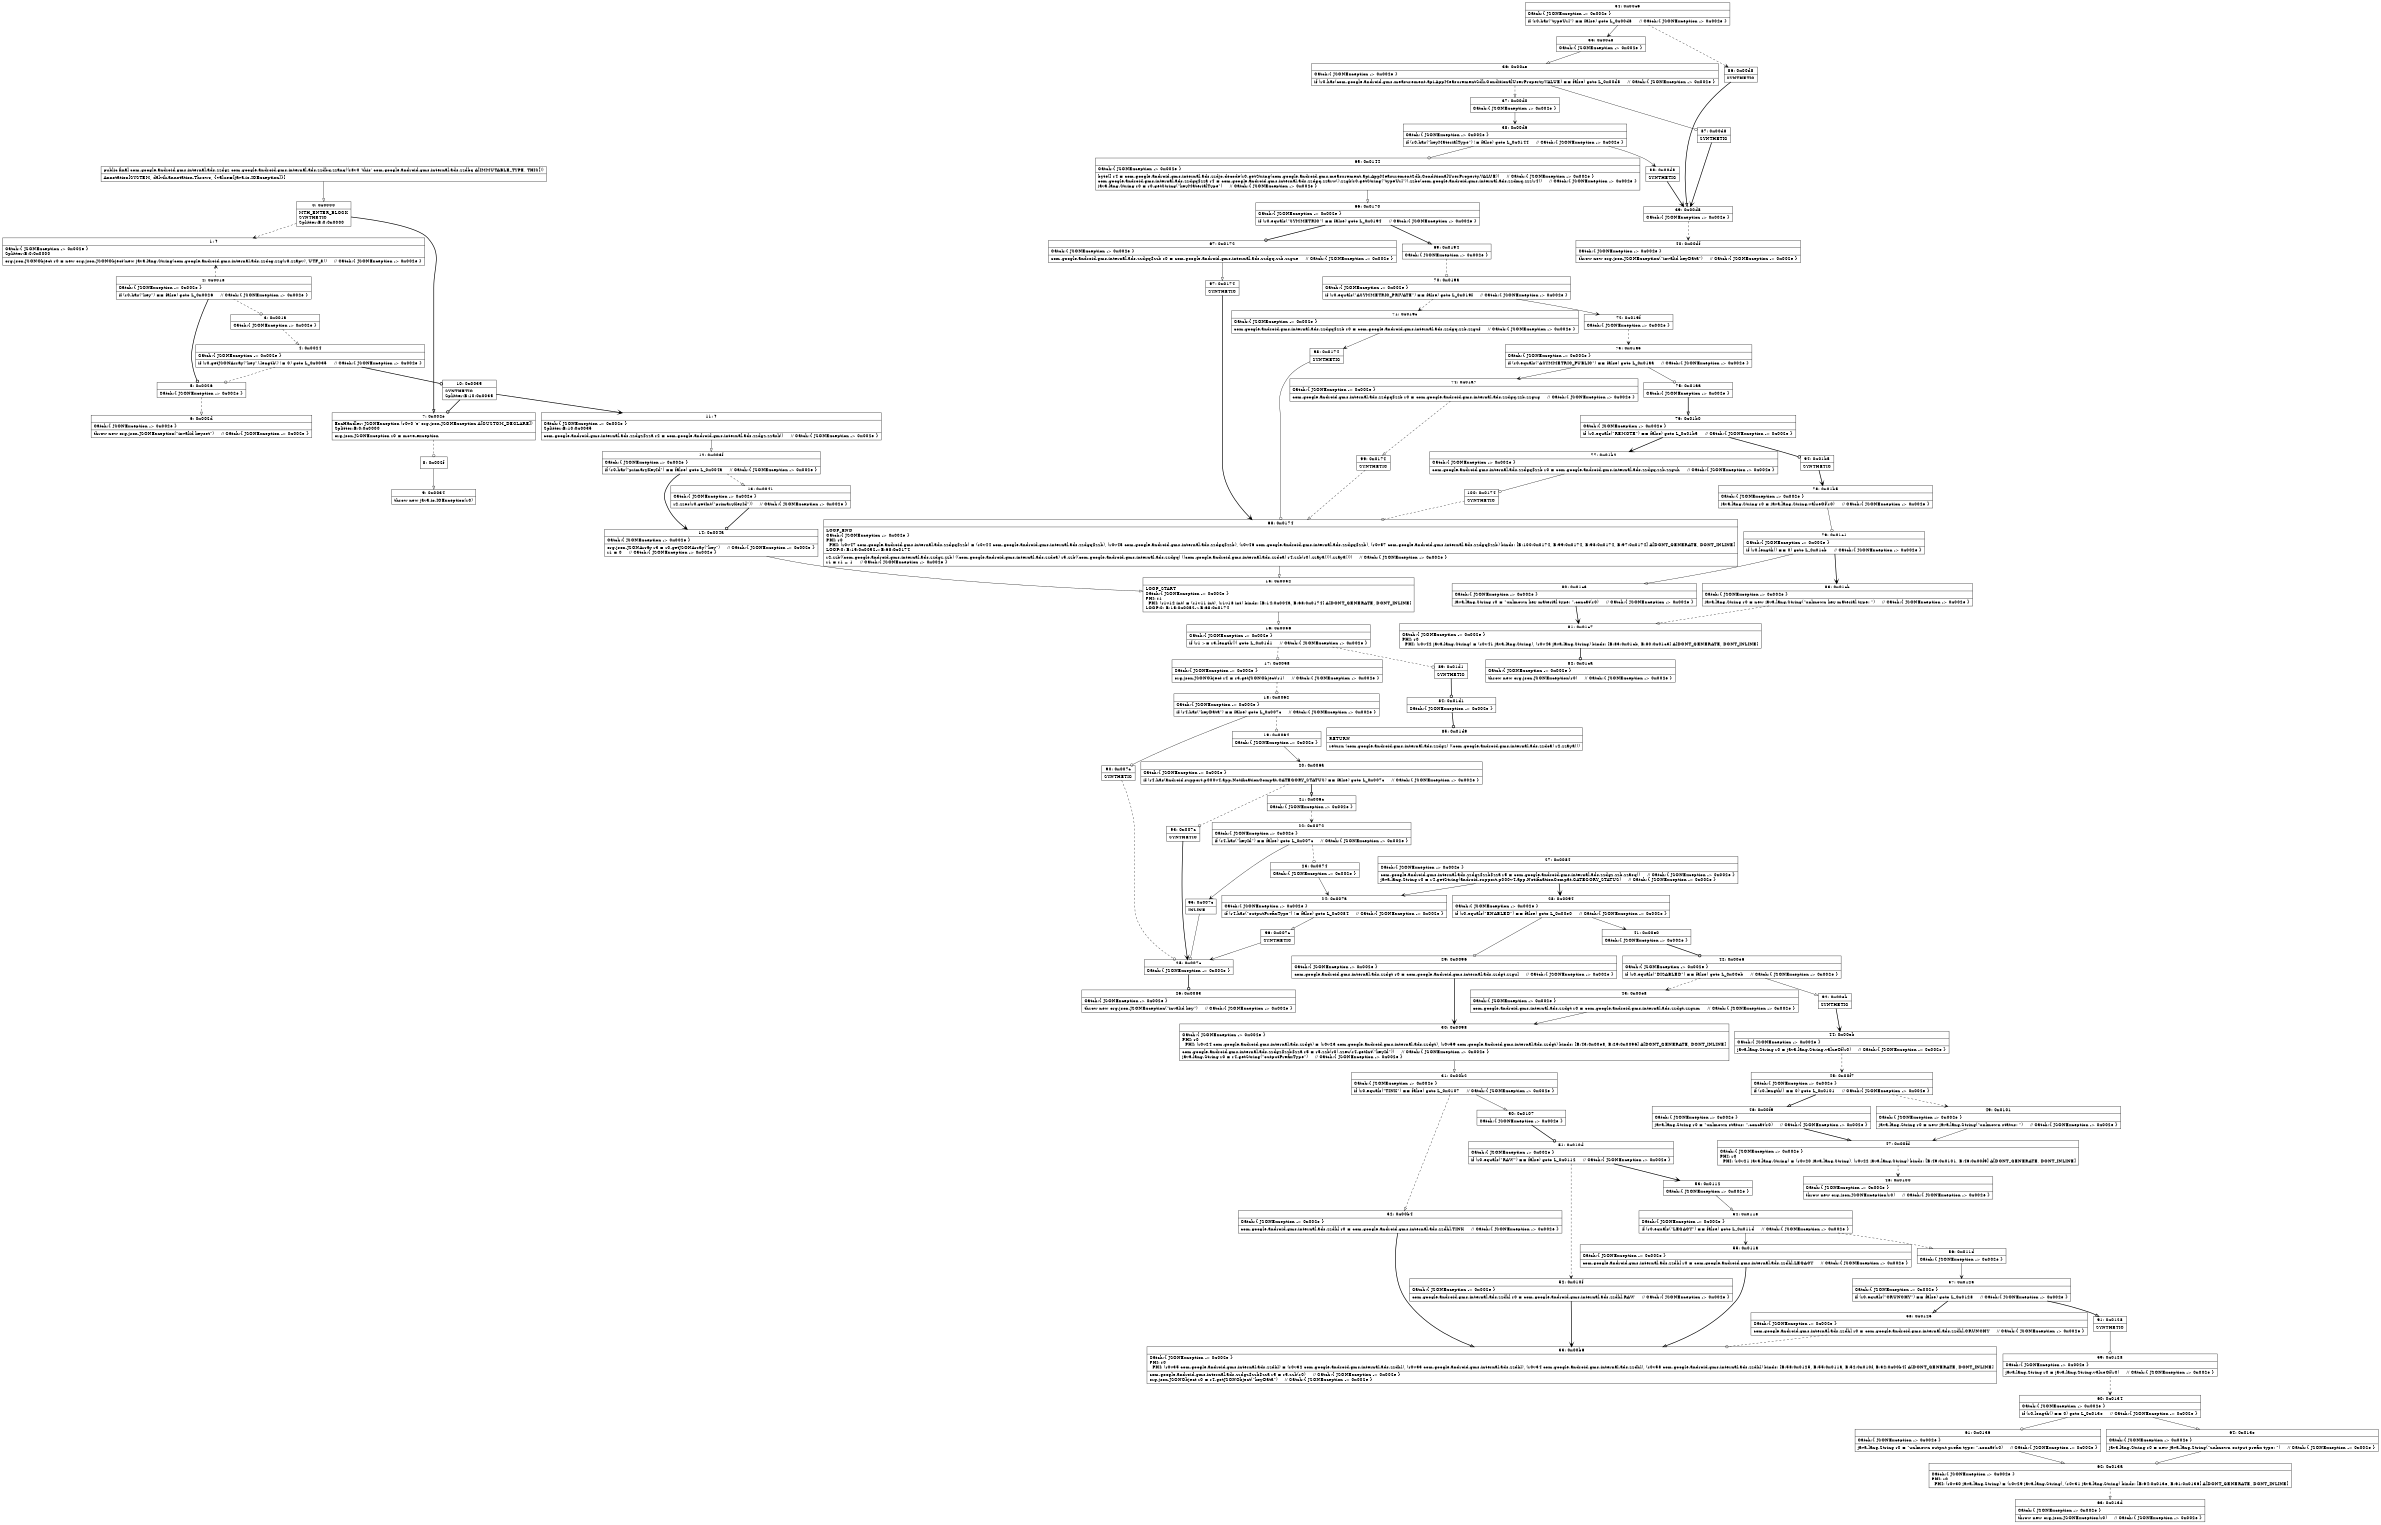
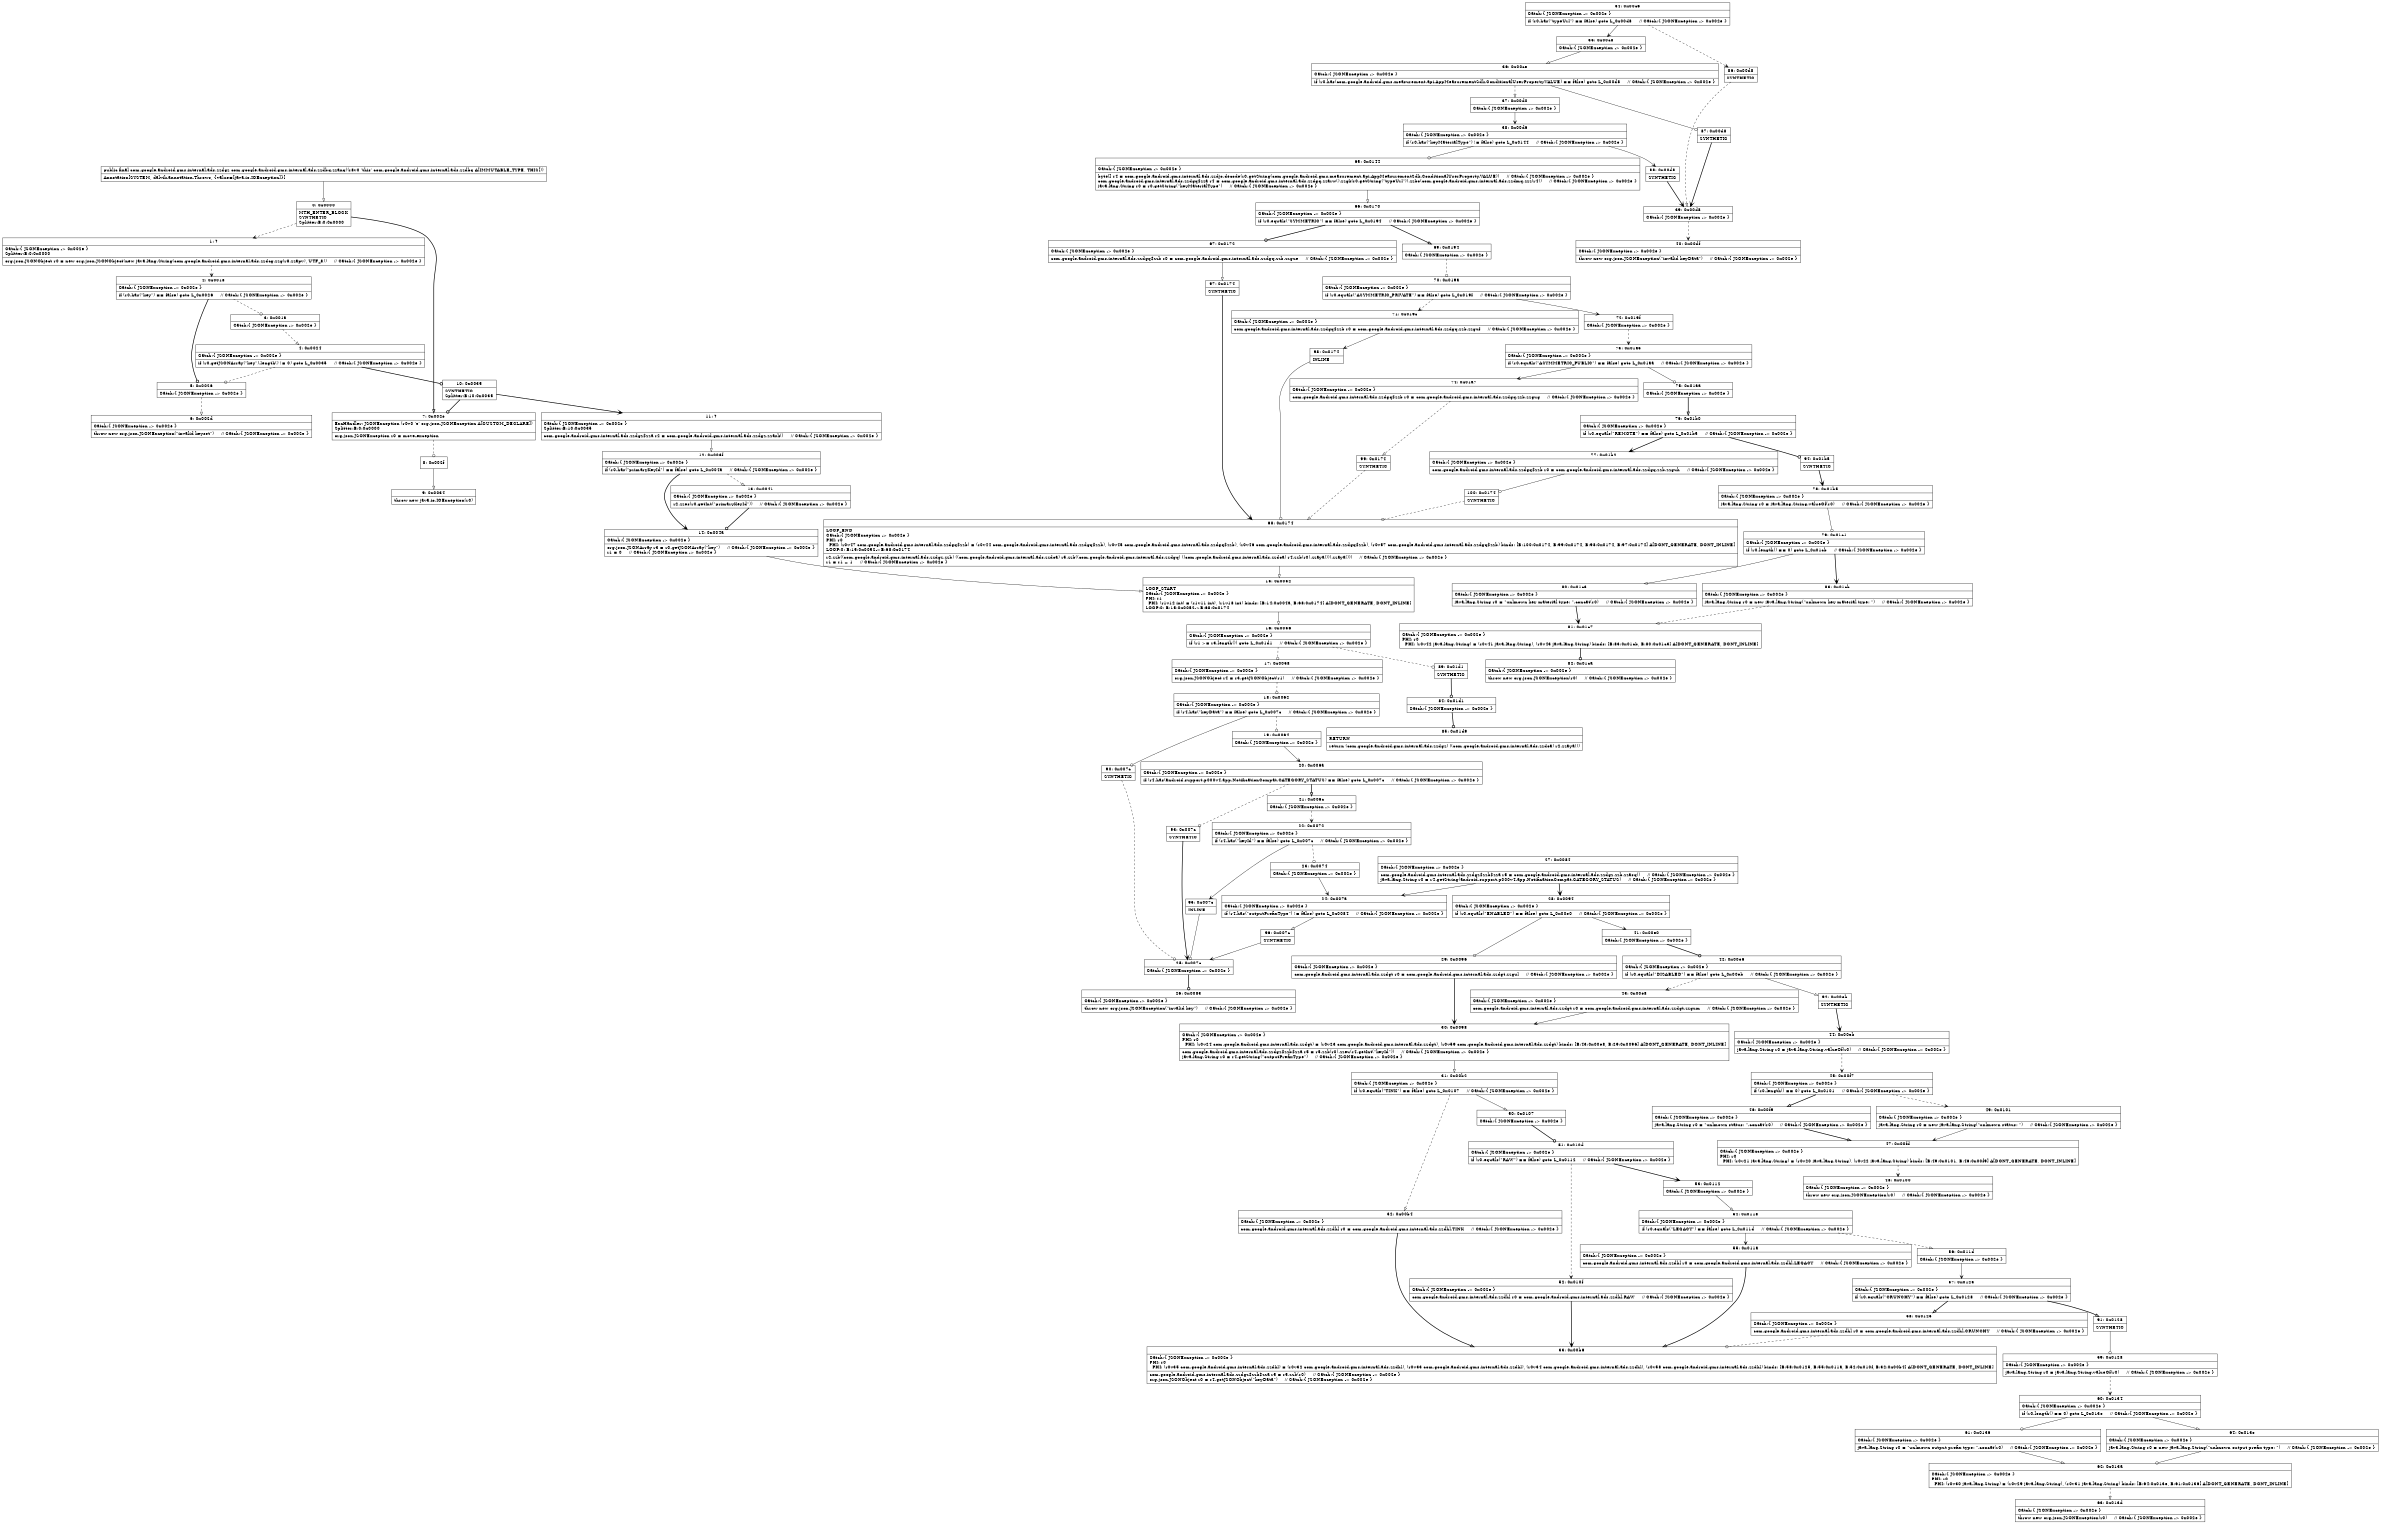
edge "86: 0x00d8" -> "39: 0x00d8": style bold -> dashed
edge "2: 0x0018" -> "1: ?": reversed
node "98: 0x0174": text "SYNTHETIC" -> "INLINE"
